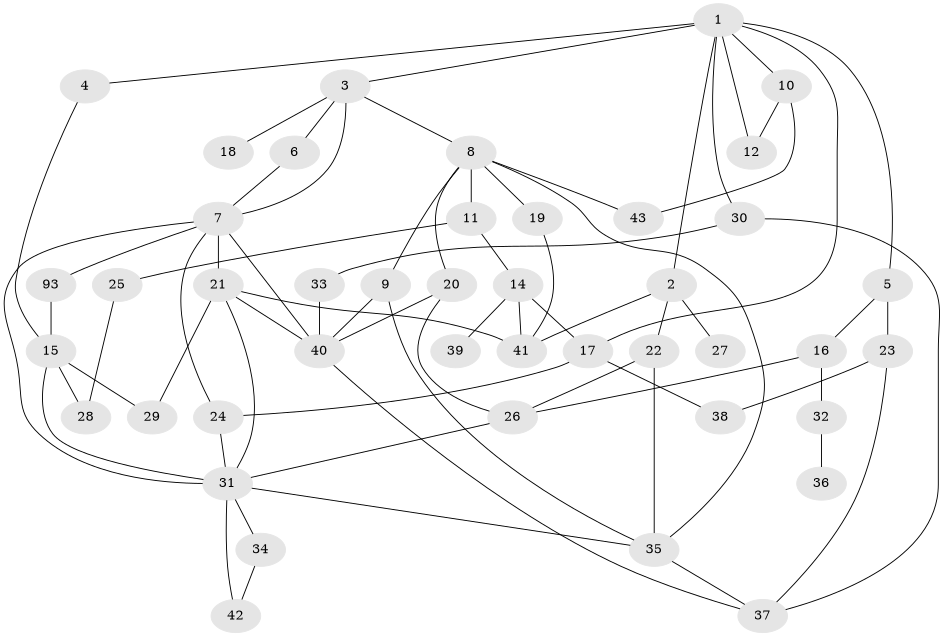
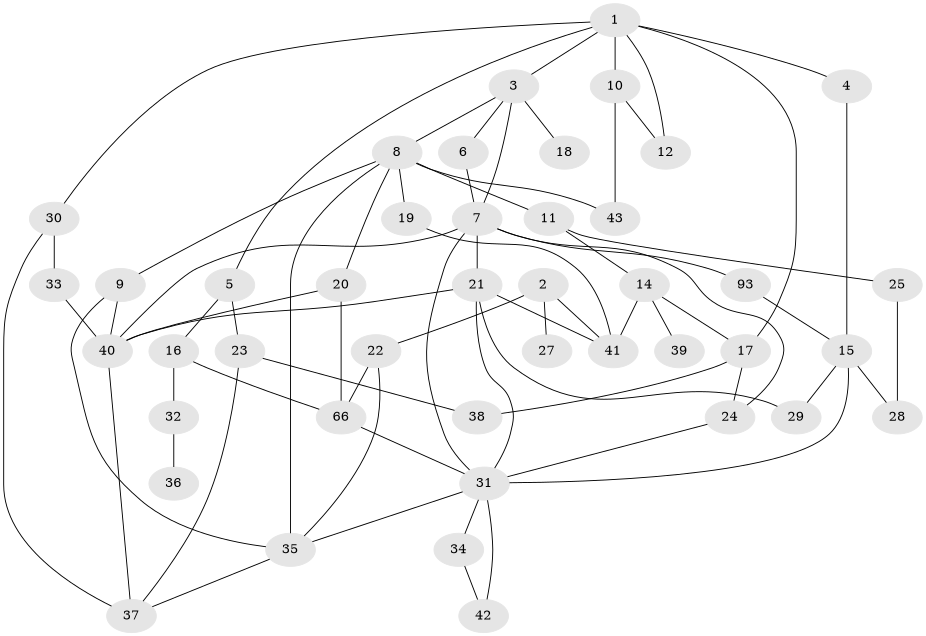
edge "1" -- "2": removed
node "26": label "26" -> "66"
